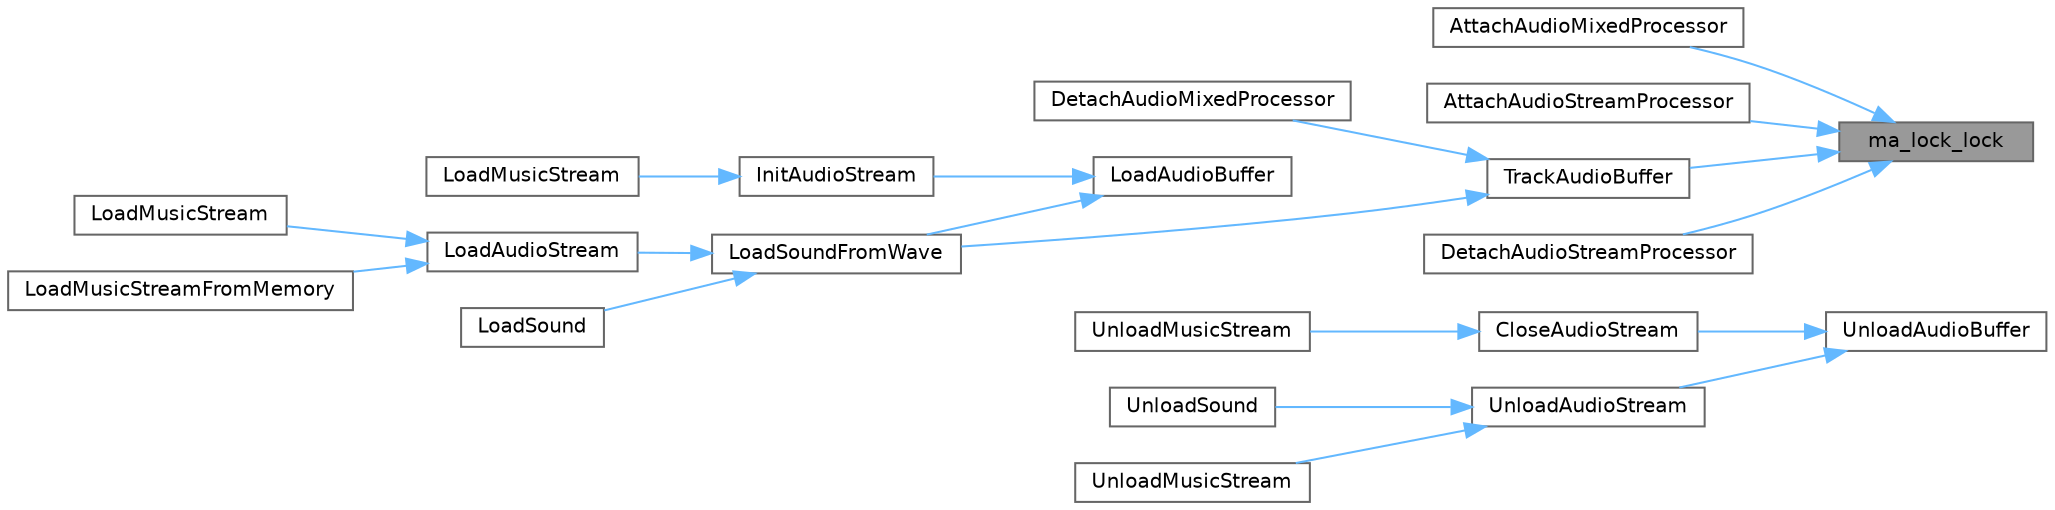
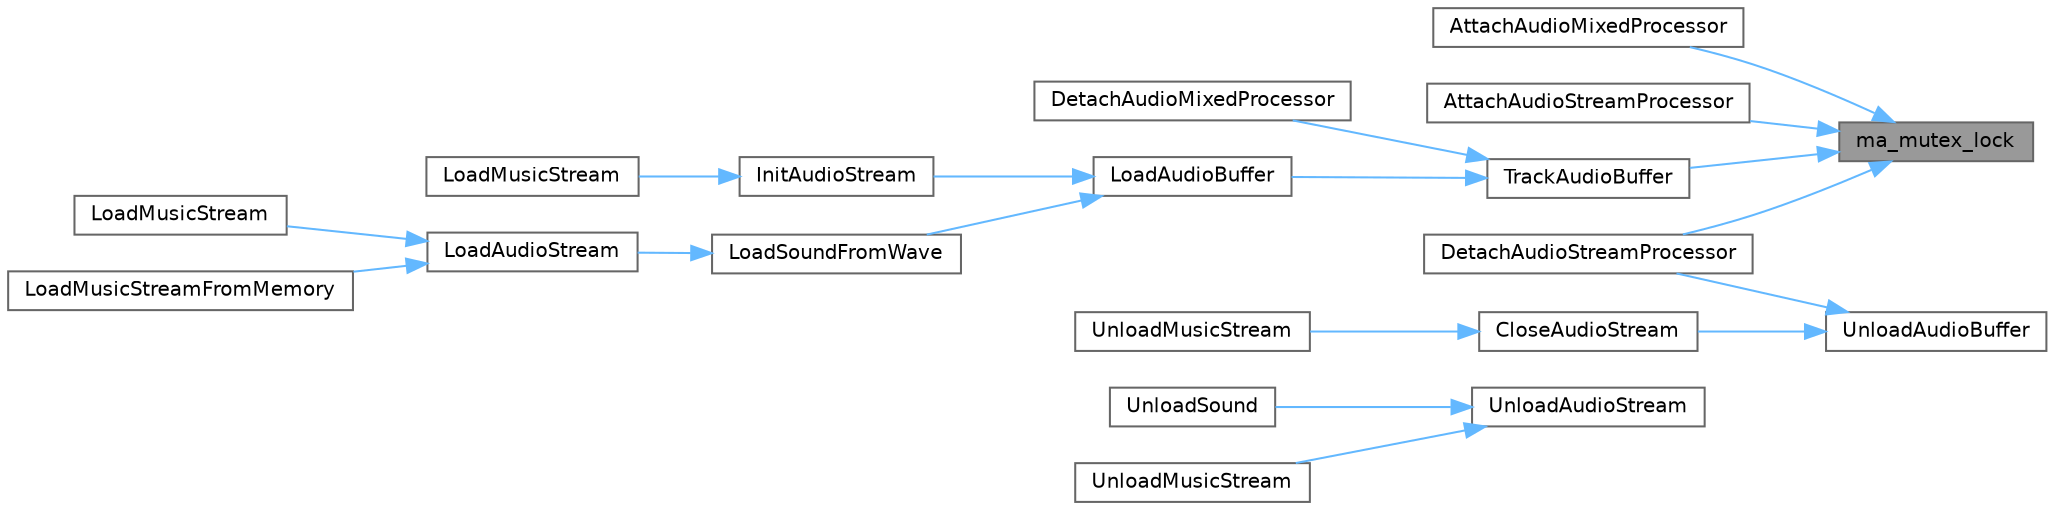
node "ma_lock_lock": label "ma_lock_lock" -> "ma_mutex_lock"
edge "LoadSoundFromWave" -> "TrackAudioBuffer": now "LoadAudioBuffer" -> "TrackAudioBuffer"
node "LoadSound": removed
edge "UnloadAudioStream" -> "UnloadAudioBuffer": now "DetachAudioStreamProcessor" -> "UnloadAudioBuffer"
